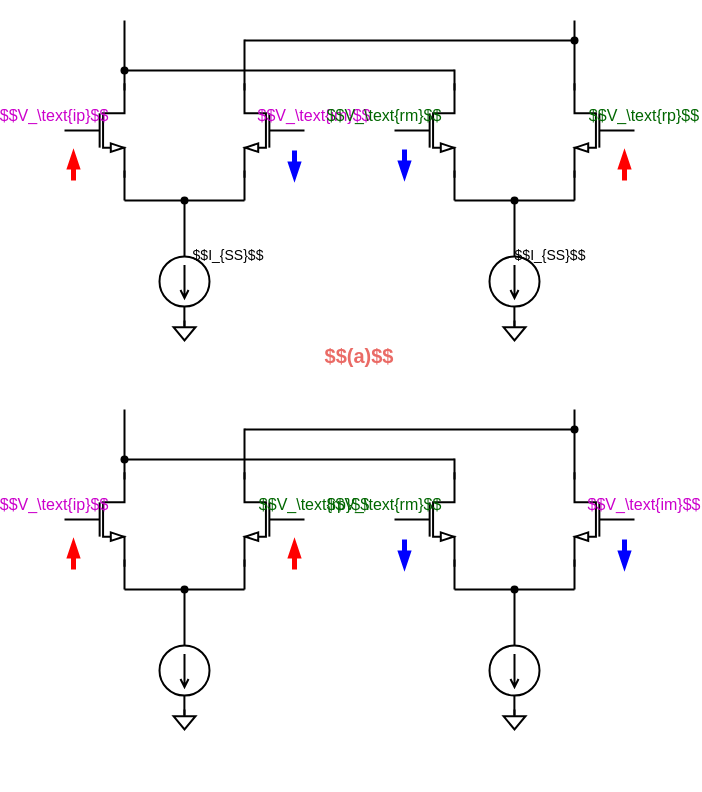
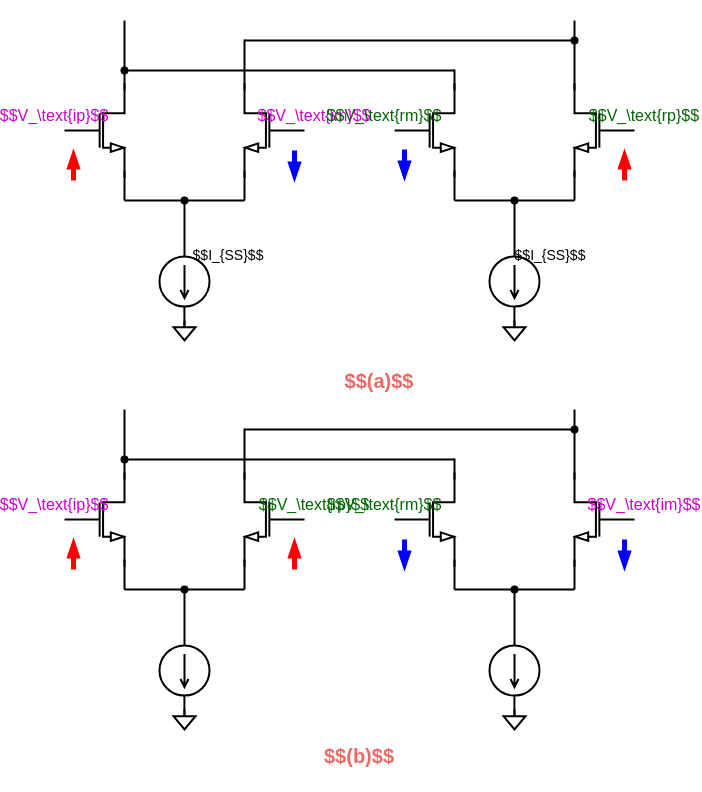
node "$$(a)$$": moved (360, 356) -> (380, 381)
node "$$(b)$$": added
